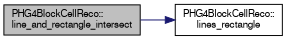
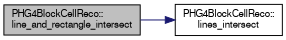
node "PHG4BlockCellReco:: lines_rectangle": label "PHG4BlockCellReco:: lines_rectangle" -> "PHG4BlockCellReco:: lines_intersect"
